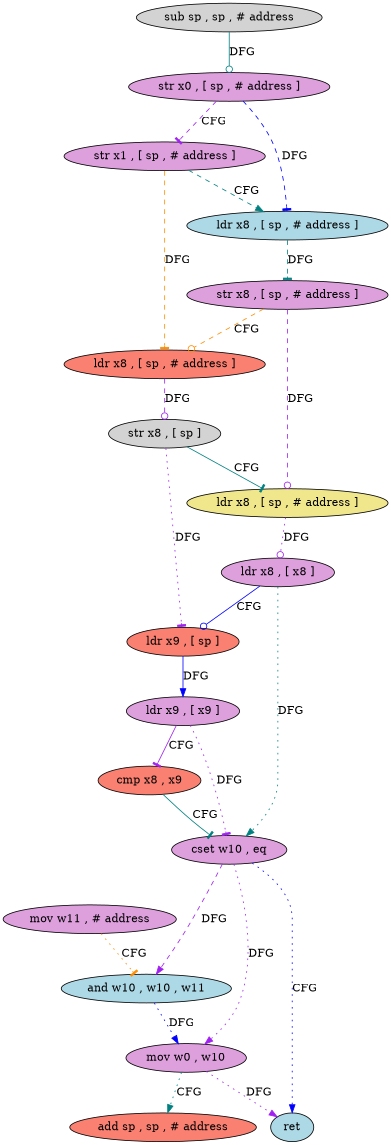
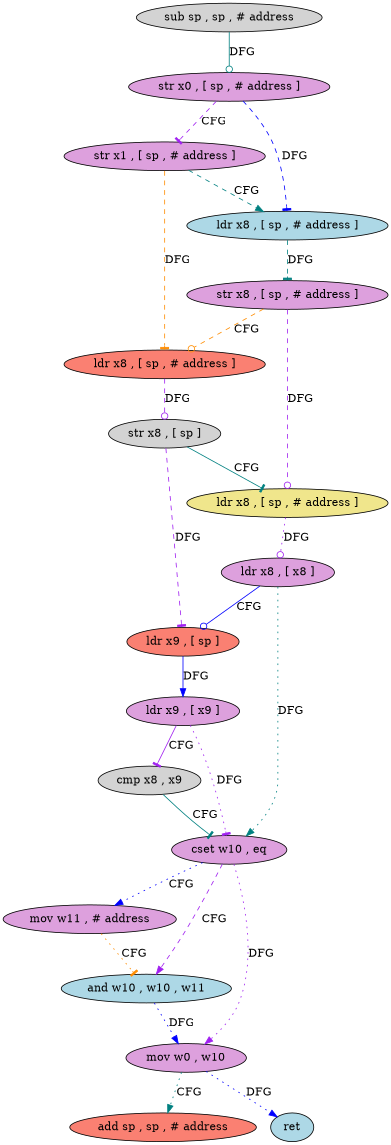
edge "str x8 , [ sp ]" -> "ldr x9 , [ sp ]": style dotted -> dashed
node "cmp x8 , x9": fillcolor salmon -> lightgrey
edge "cset w10 , eq" -> "and w10 , w10 , w11": label "DFG" -> "CFG"
edge "cset w10 , eq" -> "ret": now "cset w10 , eq" -> "mov w11 , # address"
edge "mov w0 , w10" -> "ret": color purple -> blue
